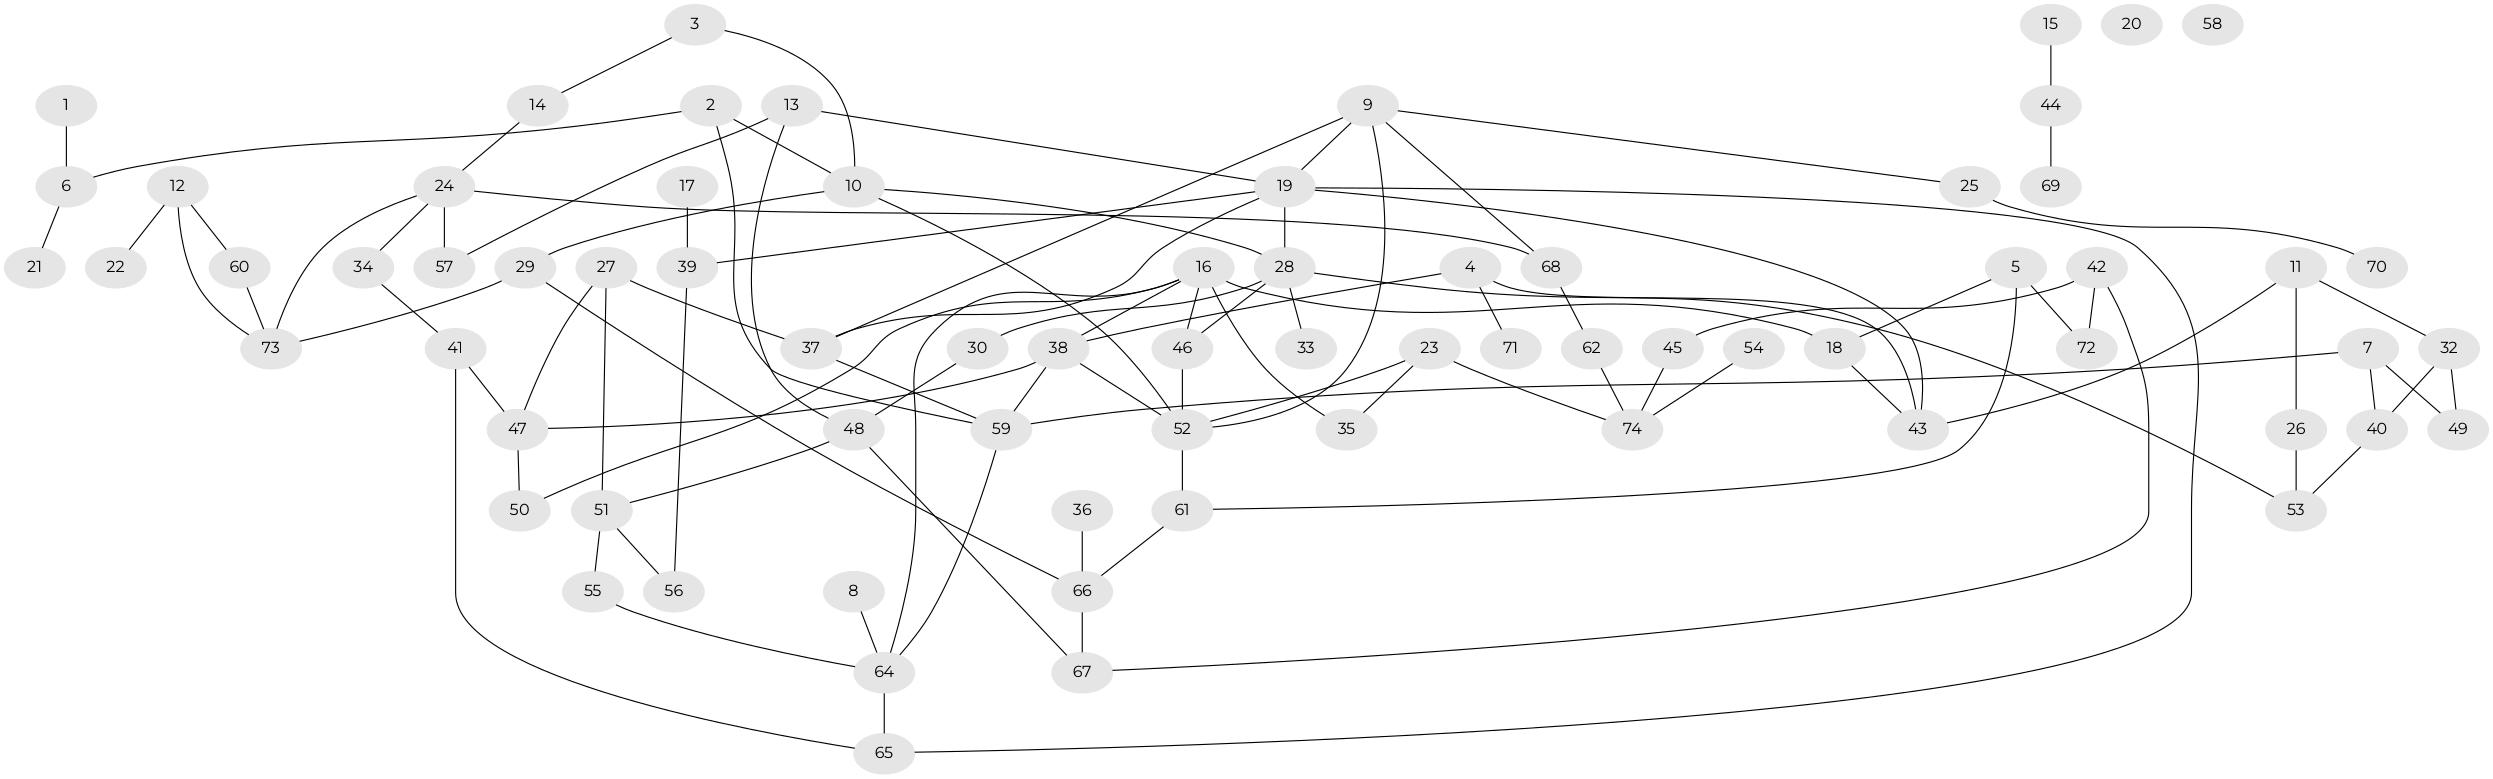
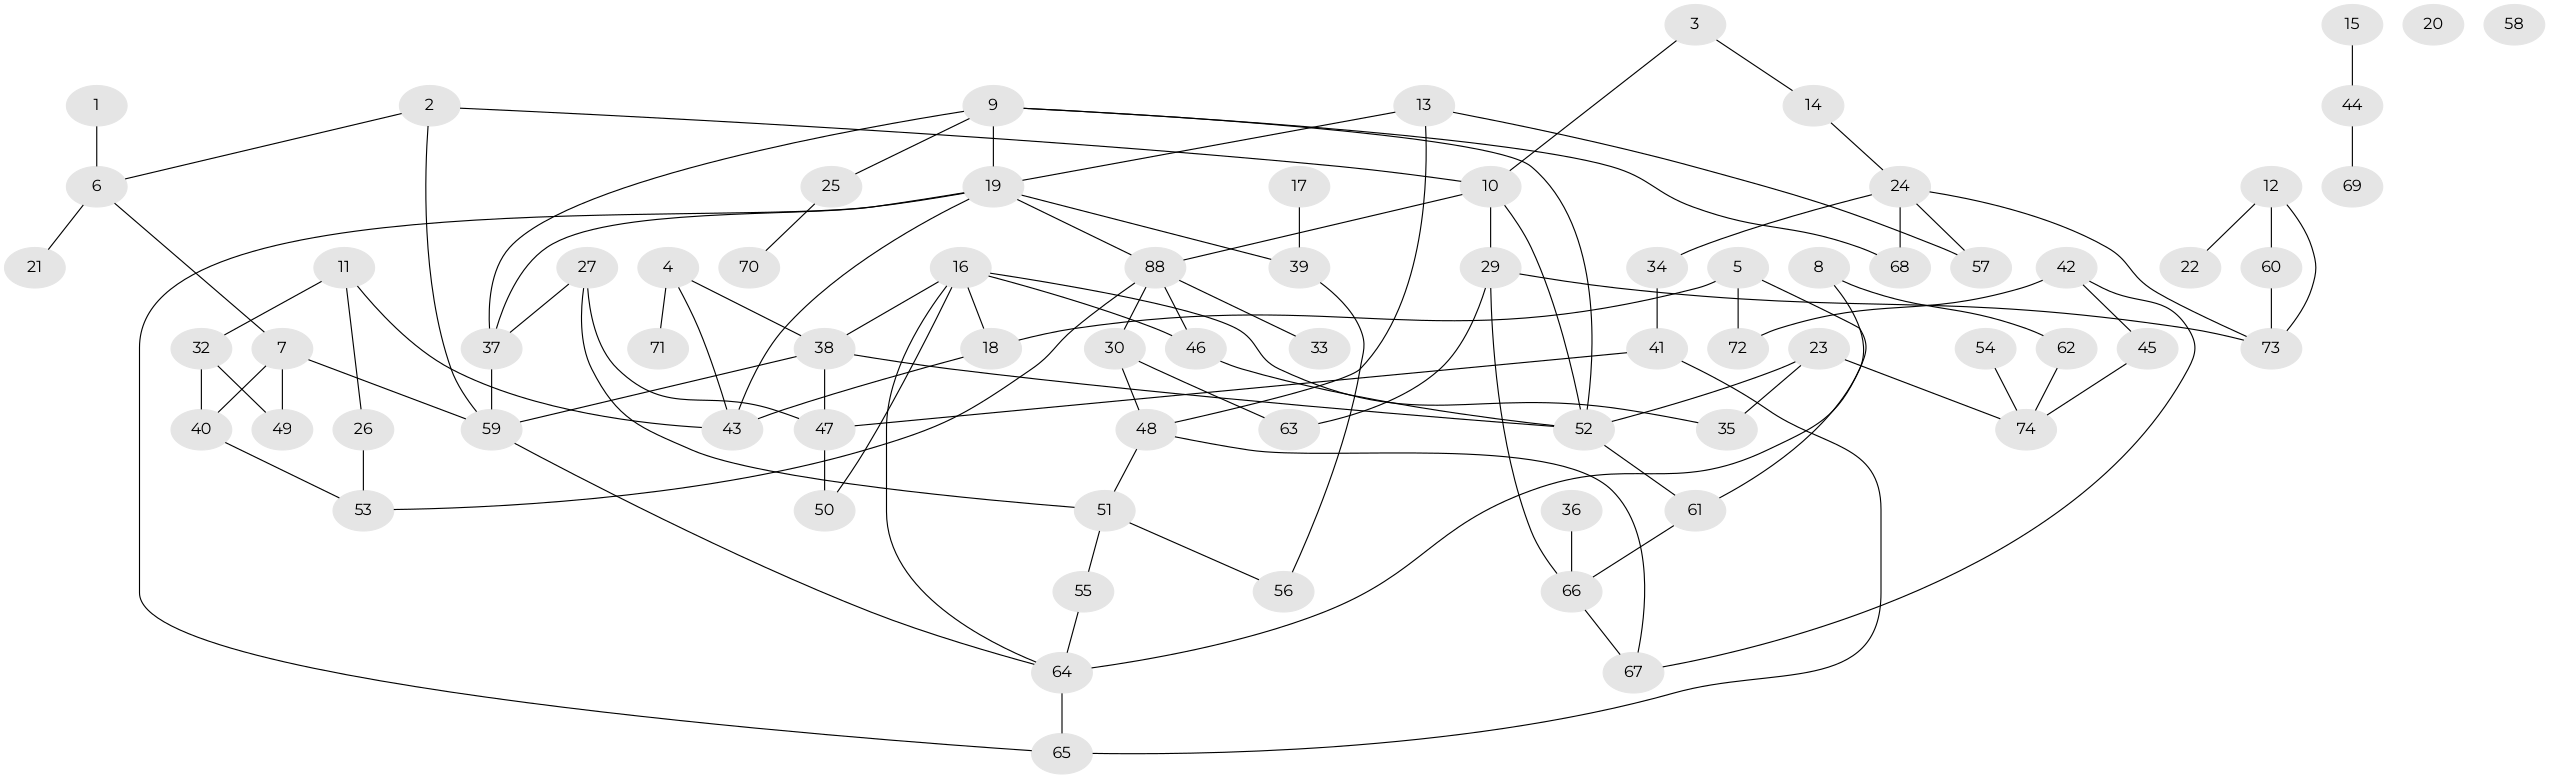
edge "6" -- "7": added
node "28": label "28" -> "88"
edge "68" -- "62": now "8" -- "62"
node "63": added
